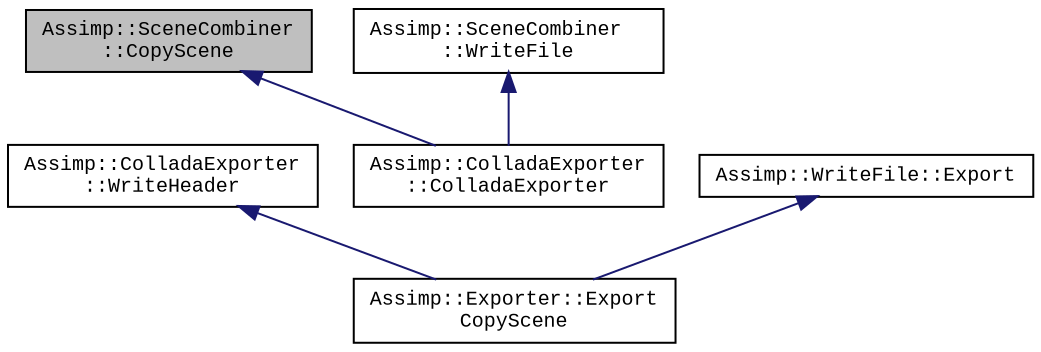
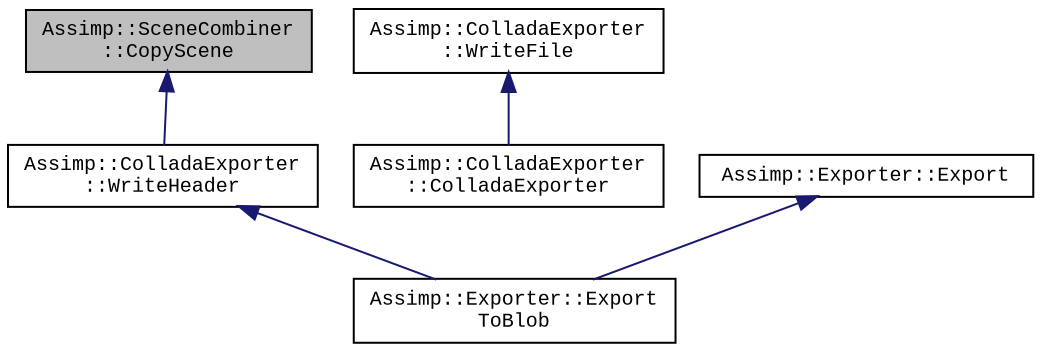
node "Assimp::SceneCombiner ::WriteFile": label "Assimp::SceneCombiner ::WriteFile" -> "Assimp::ColladaExporter ::WriteFile"
edge "Assimp::ColladaExporter ::ColladaExporter" -> "Assimp::SceneCombiner ::CopyScene": now "Assimp::ColladaExporter ::WriteHeader" -> "Assimp::SceneCombiner ::CopyScene"
node "Assimp::WriteFile::Export": label "Assimp::WriteFile::Export" -> "Assimp::Exporter::Export"
node "Assimp::Exporter::Export CopyScene": label "Assimp::Exporter::Export CopyScene" -> "Assimp::Exporter::Export ToBlob"
